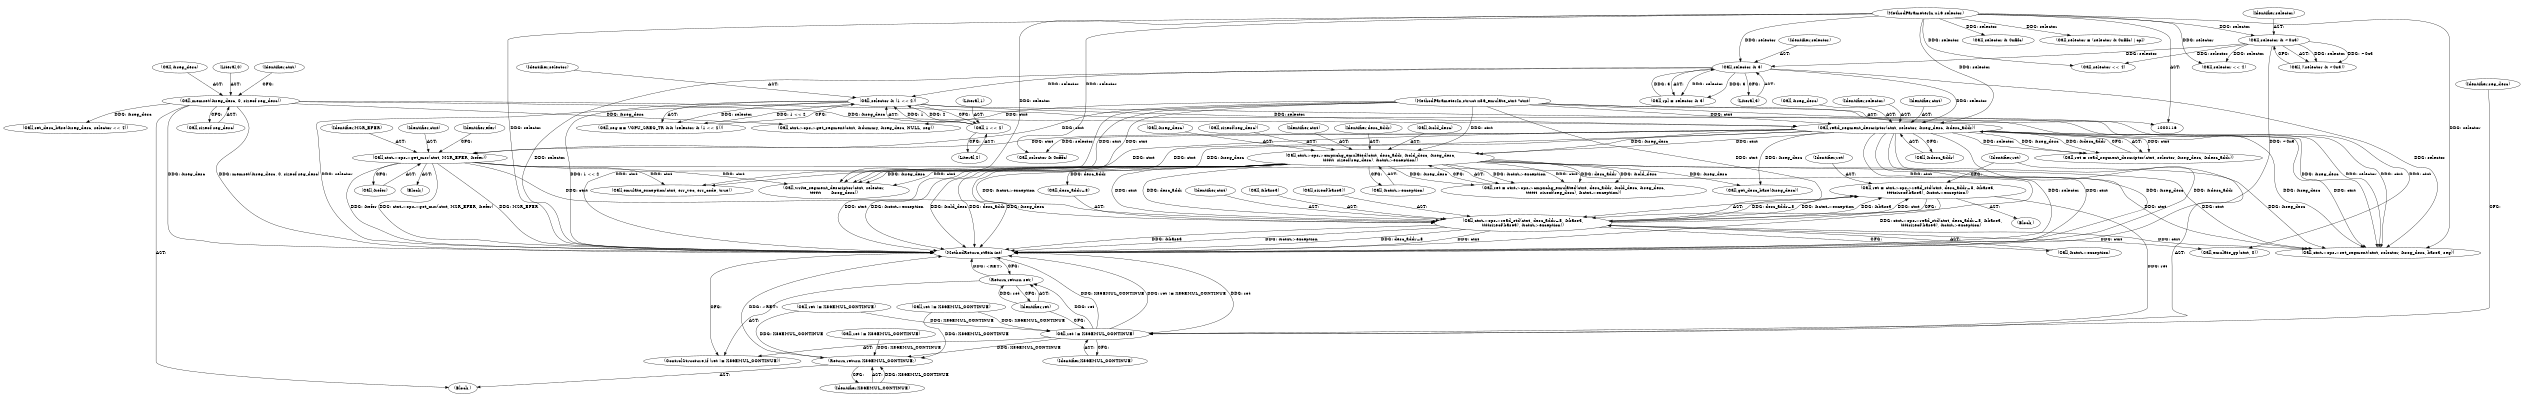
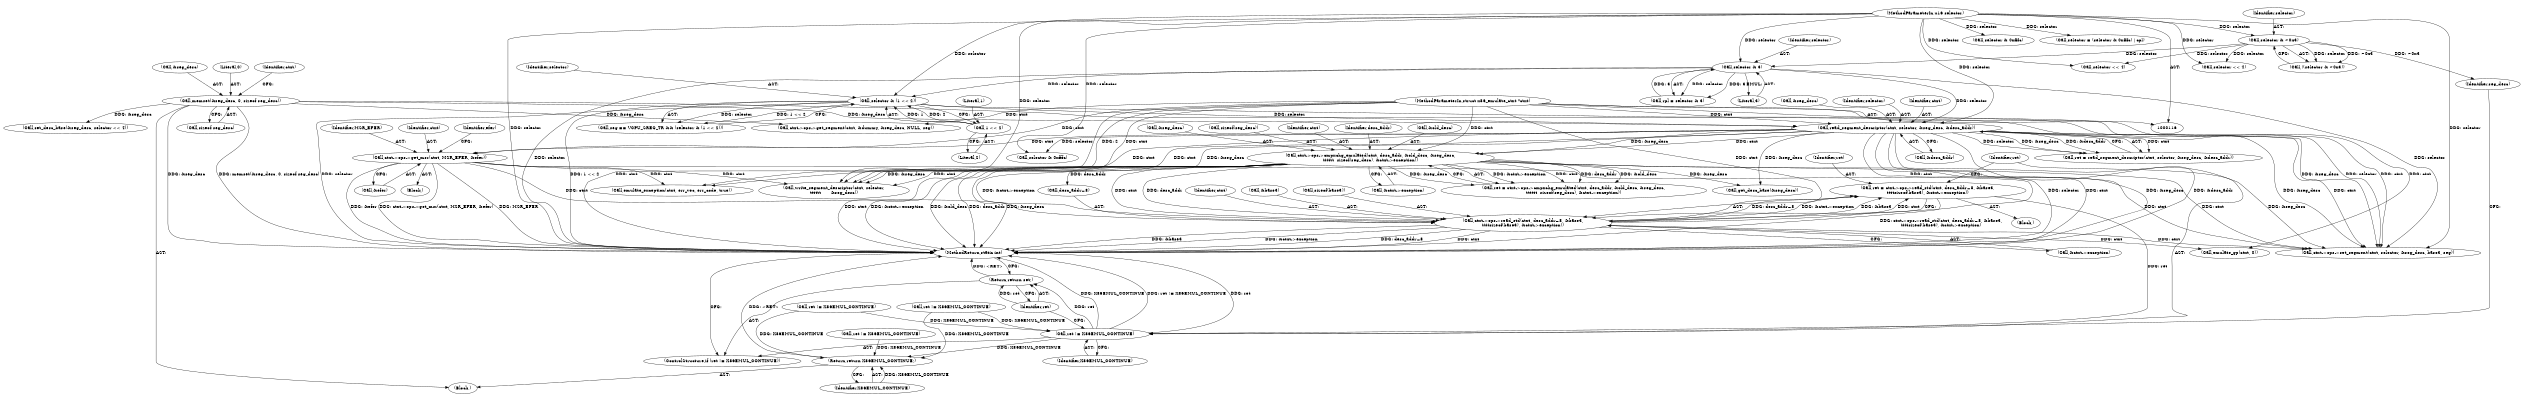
edge "(MethodParameterIn,u16 selector)" -> "(Call,selector & (1 << 2))": added, label "DDG: selector"
edge "(Call,selector & 3)" -> "(Literal,3)": label "CFG: " -> "EMUL: "
edge "(MethodParameterIn,struct x86_emulate_ctxt *ctxt)" -> "(Call,emulate_exception(ctxt, err_vec, err_code, true))": label "DDG: ctxt" -> "DDG: 2"
edge "(Call,selector & ~0x3)" -> "(MethodReturn,static int)": now "(Call,selector & ~0x3)" -> "(Identifier,seg_desc)"
